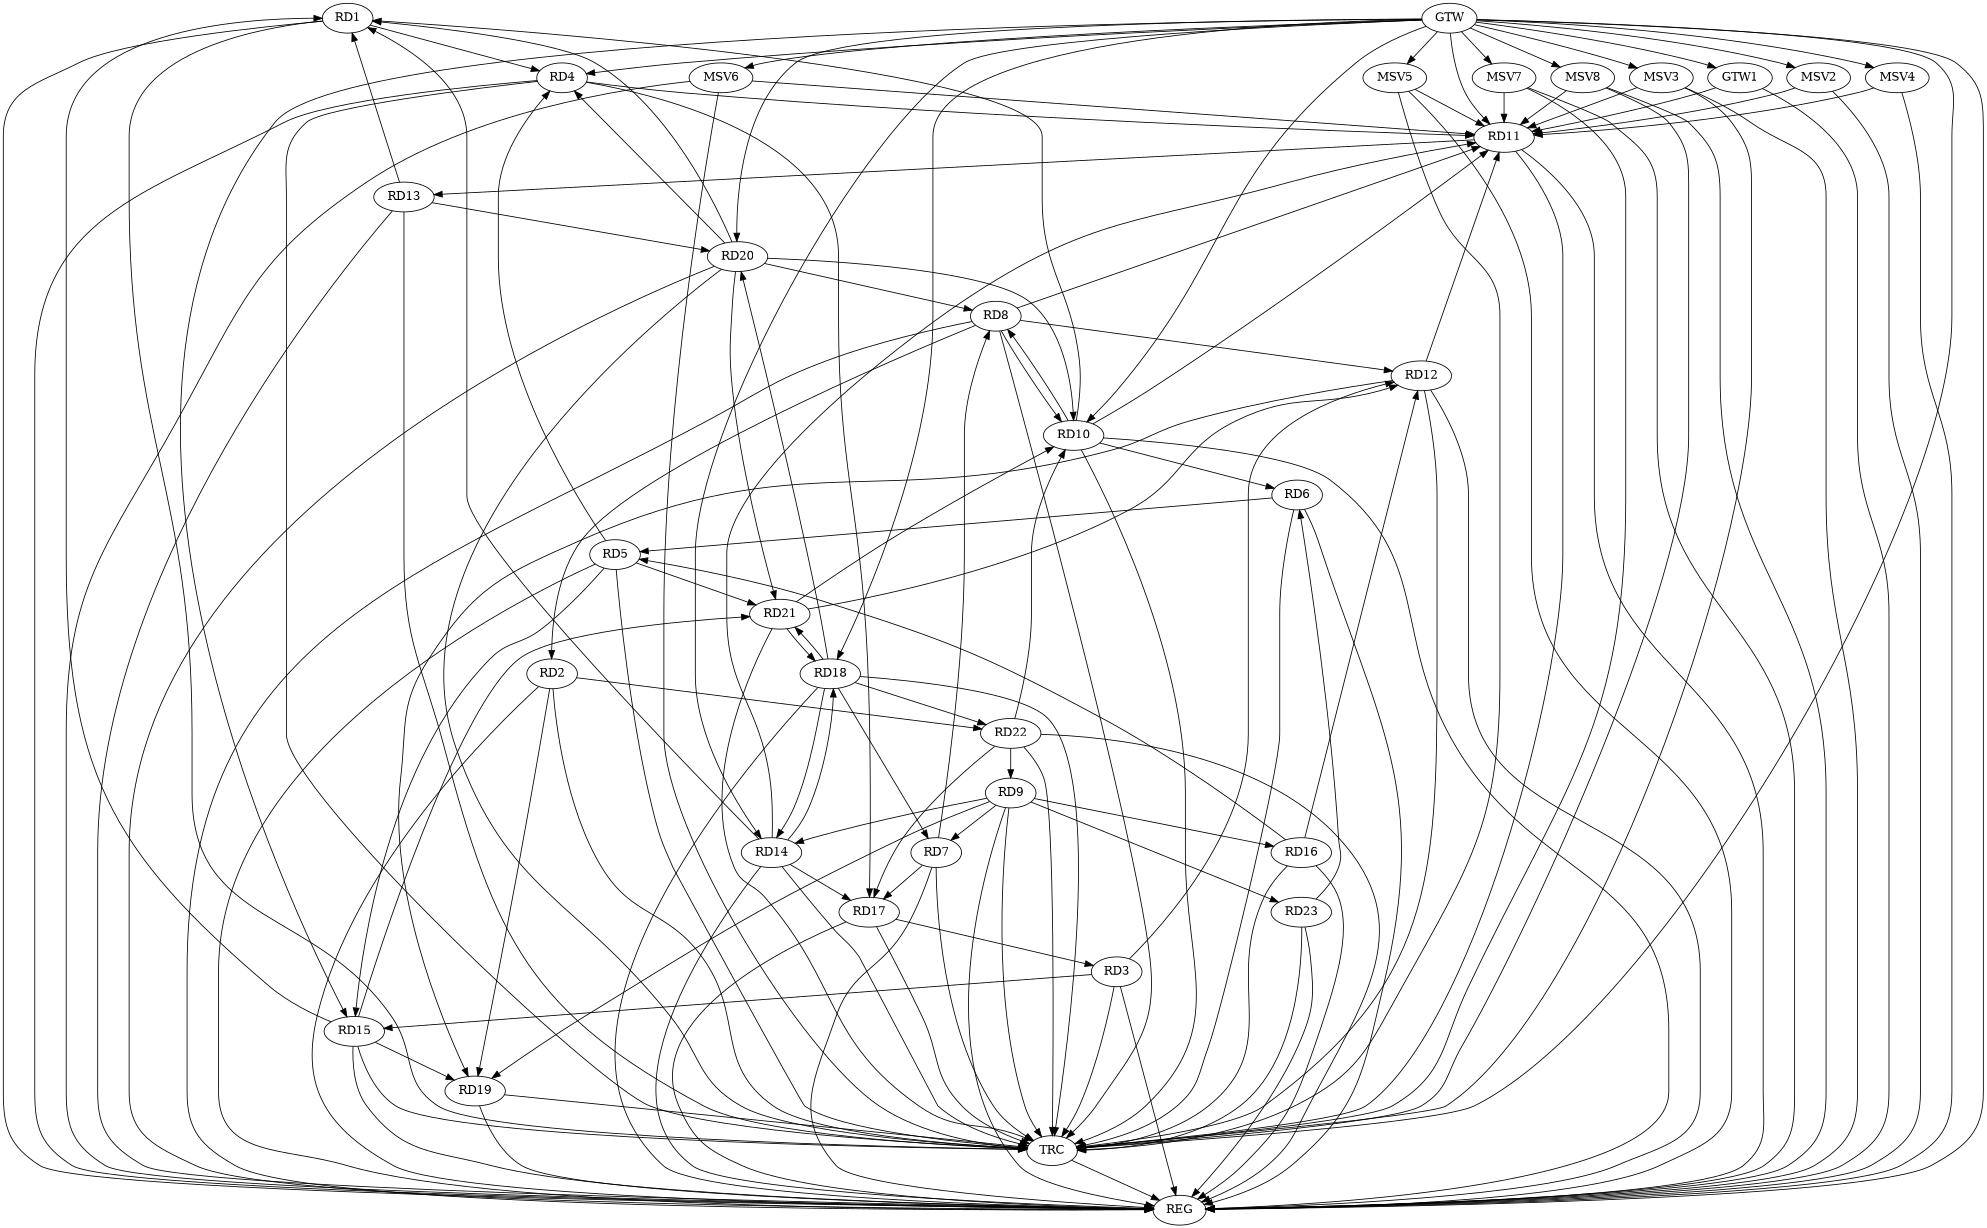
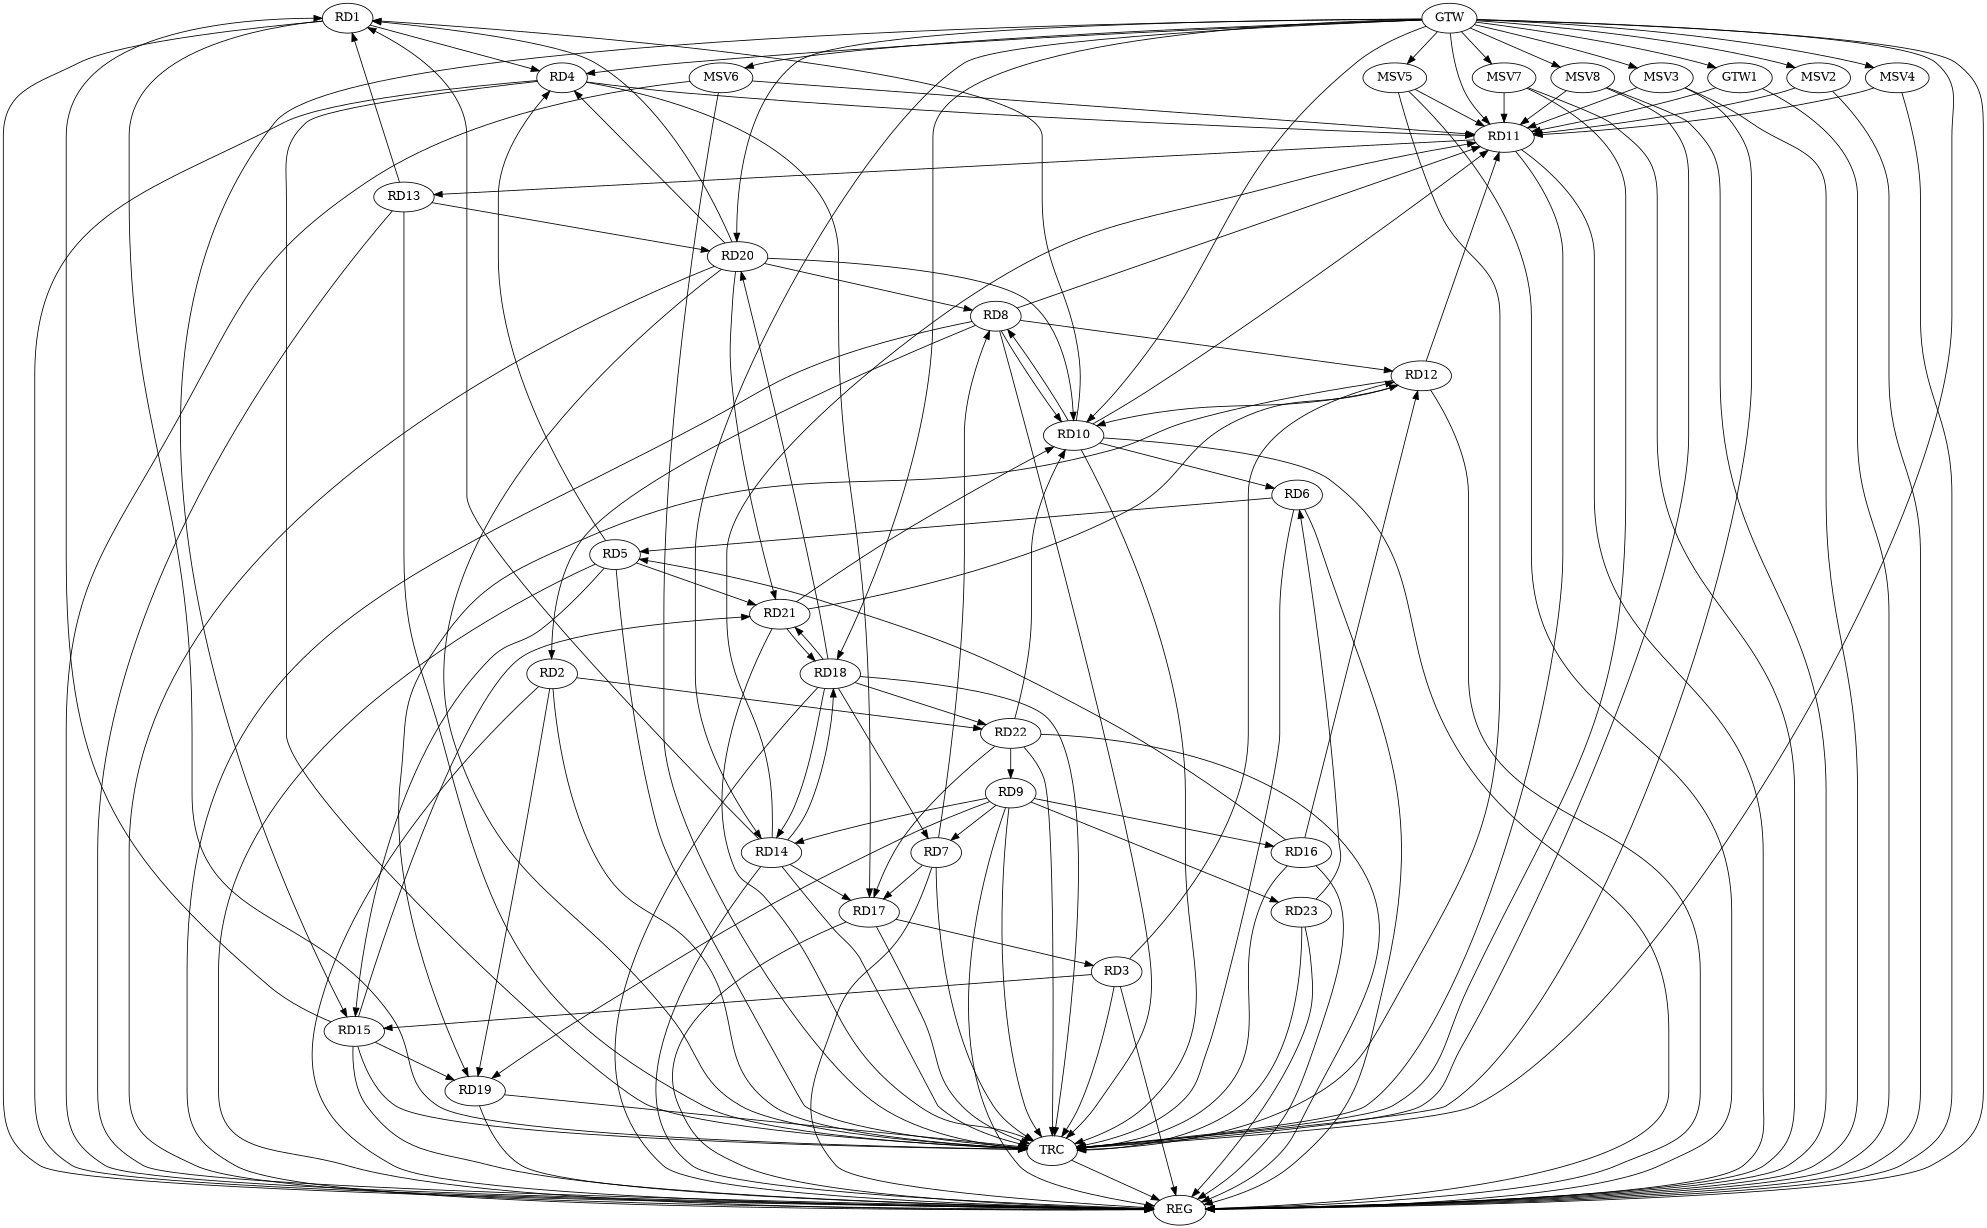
edge "RD12" -> "TRC": now "RD12" -> "RD10"
